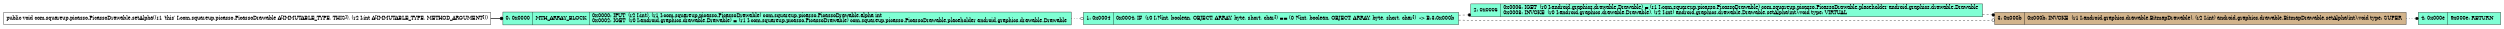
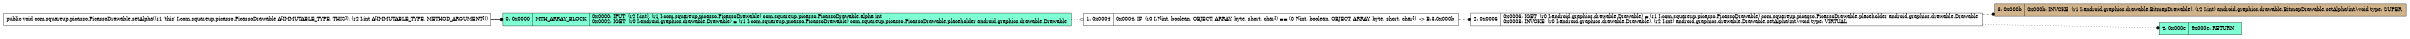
node "2: 0x0006": fillcolor aquamarine -> white
node "1: 0x0004": fillcolor aquamarine -> white
edge "3: 0x000b" -> "4: 0x000e": now "2: 0x0006" -> "4: 0x000e"
edge "1: 0x0004" -> "3: 0x000b": removed
